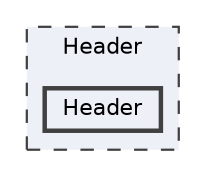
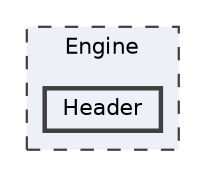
cluster "Header": label "Header" -> "Engine"
